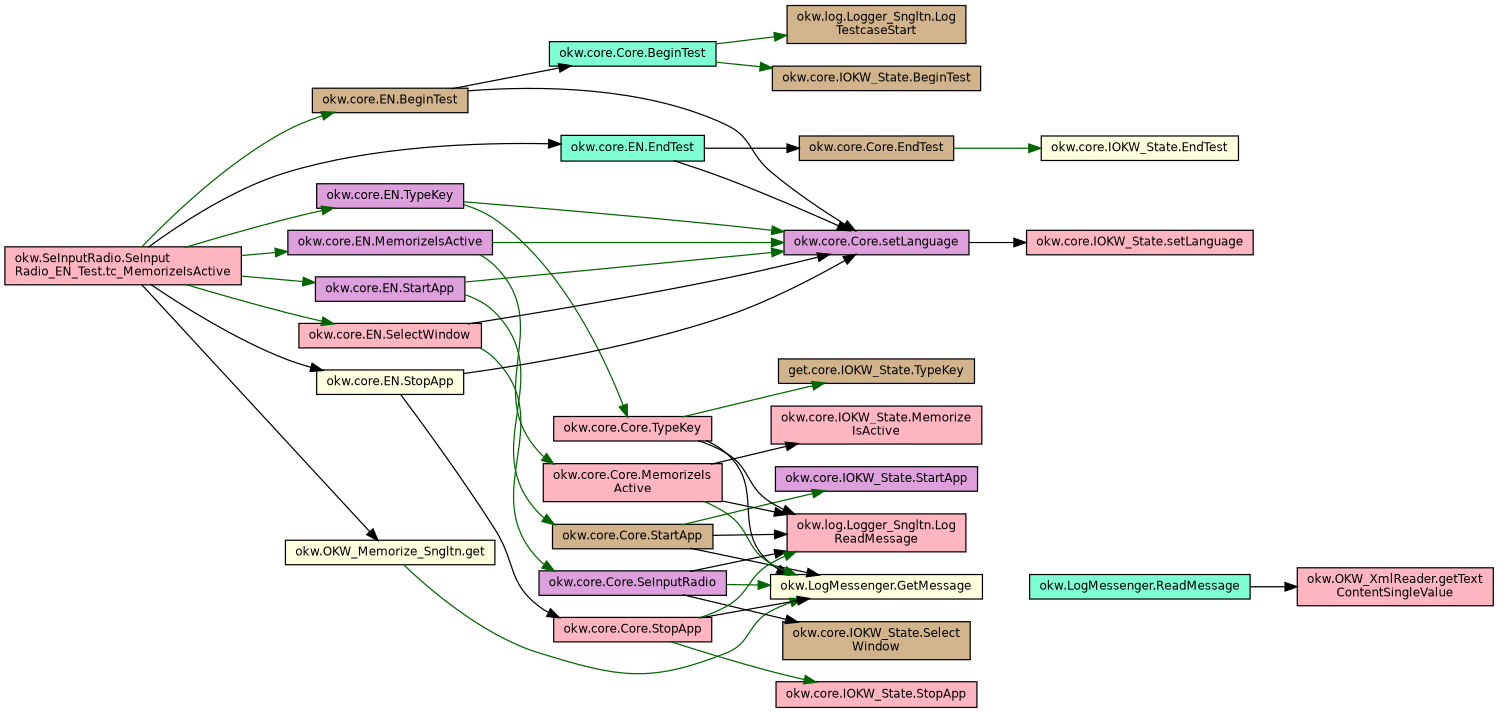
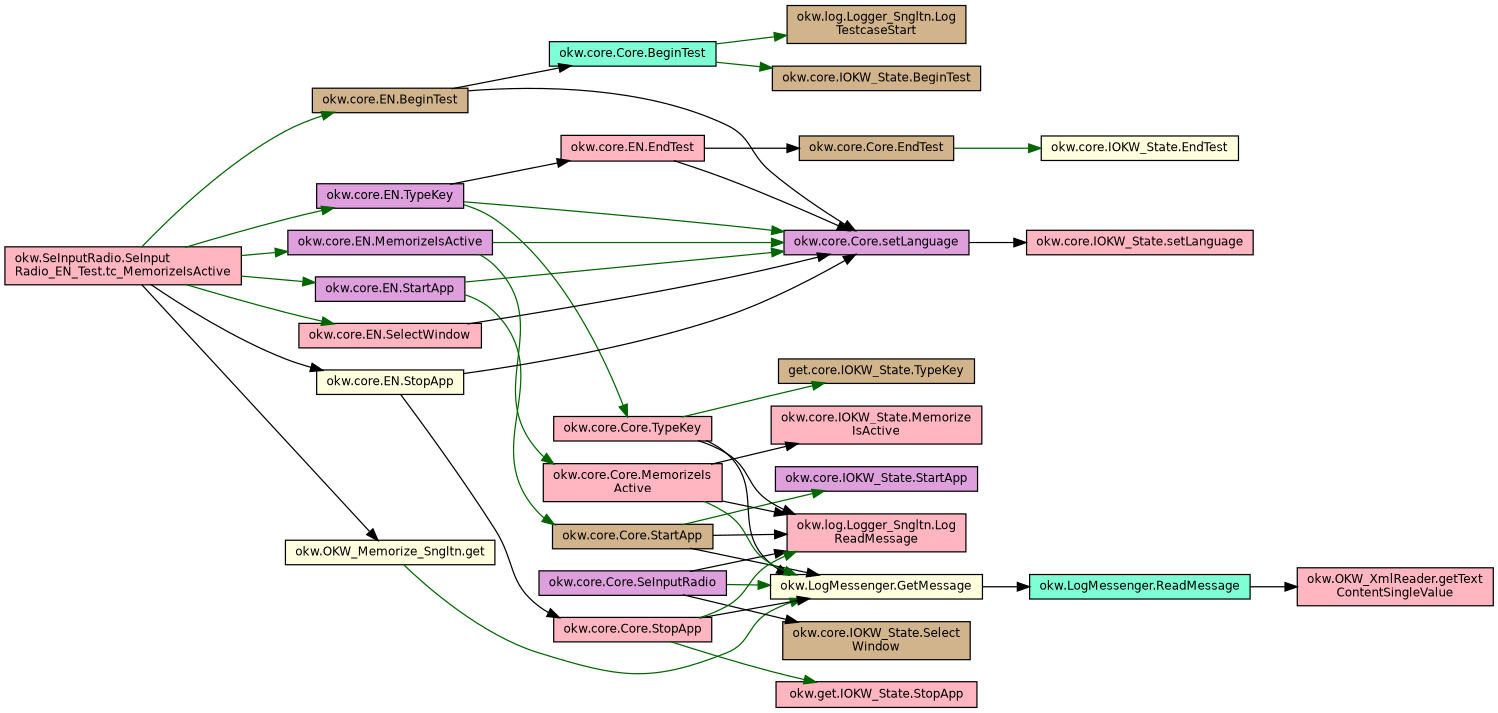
node "okw.core.EN.EndTest": fillcolor aquamarine -> lightpink
edge "okw.SeInputRadio.SeInput Radio_EN_Test.tc_MemorizeIsActive" -> "okw.core.EN.EndTest": now "okw.core.EN.TypeKey" -> "okw.core.EN.EndTest"
edge "okw.core.EN.SelectWindow" -> "okw.core.Core.SeInputRadio": removed
edge "okw.LogMessenger.GetMessage" -> "okw.LogMessenger.ReadMessage": added
node "okw.core.IOKW_State.StopApp": label "okw.core.IOKW_State.StopApp" -> "okw.get.IOKW_State.StopApp"
